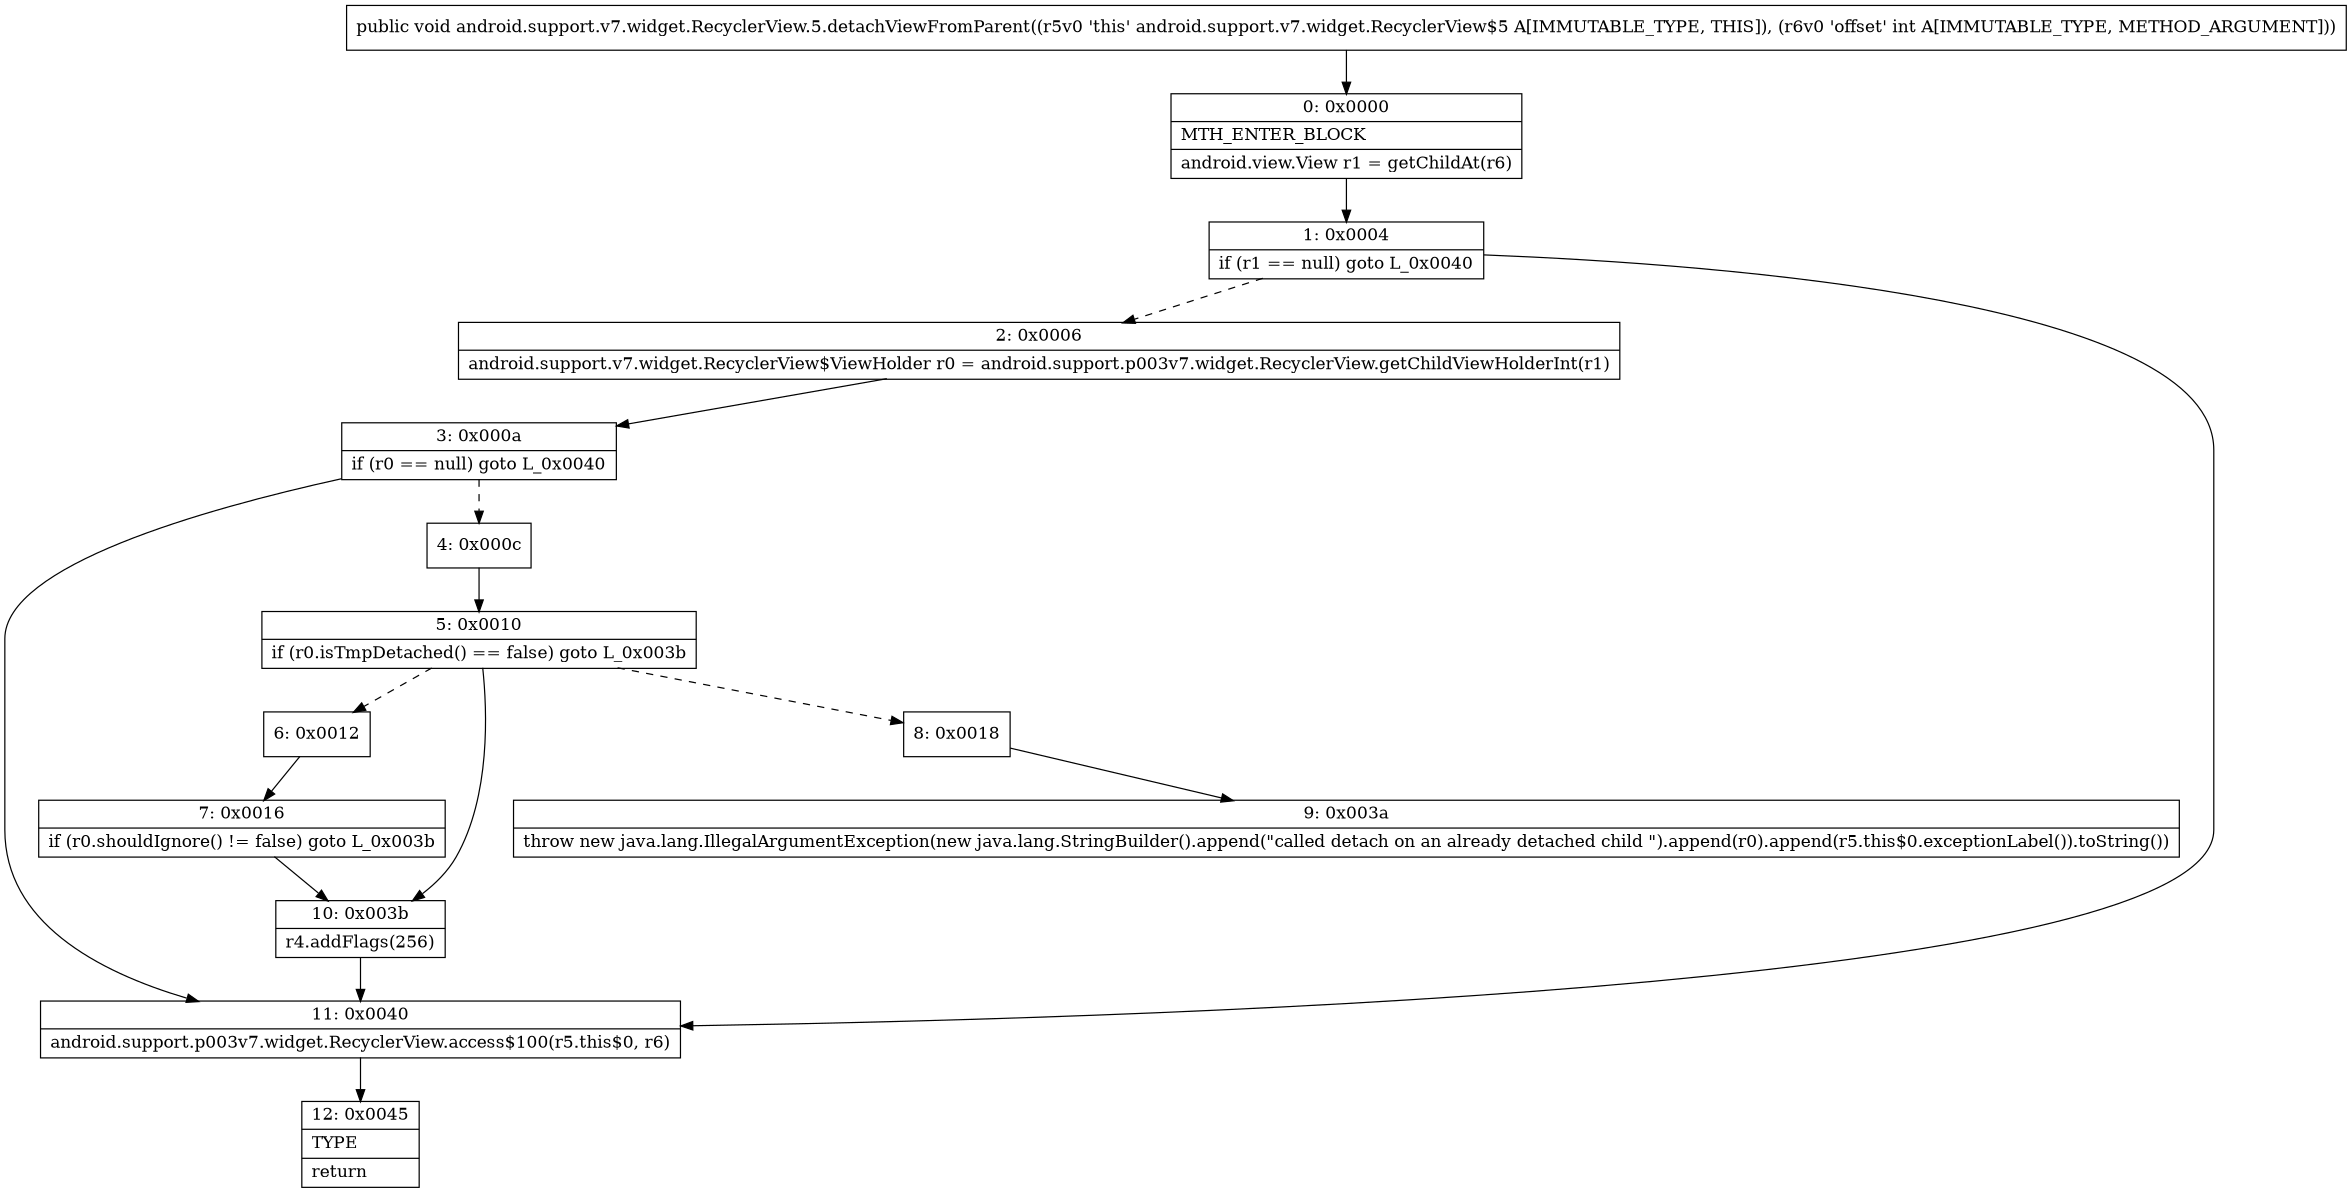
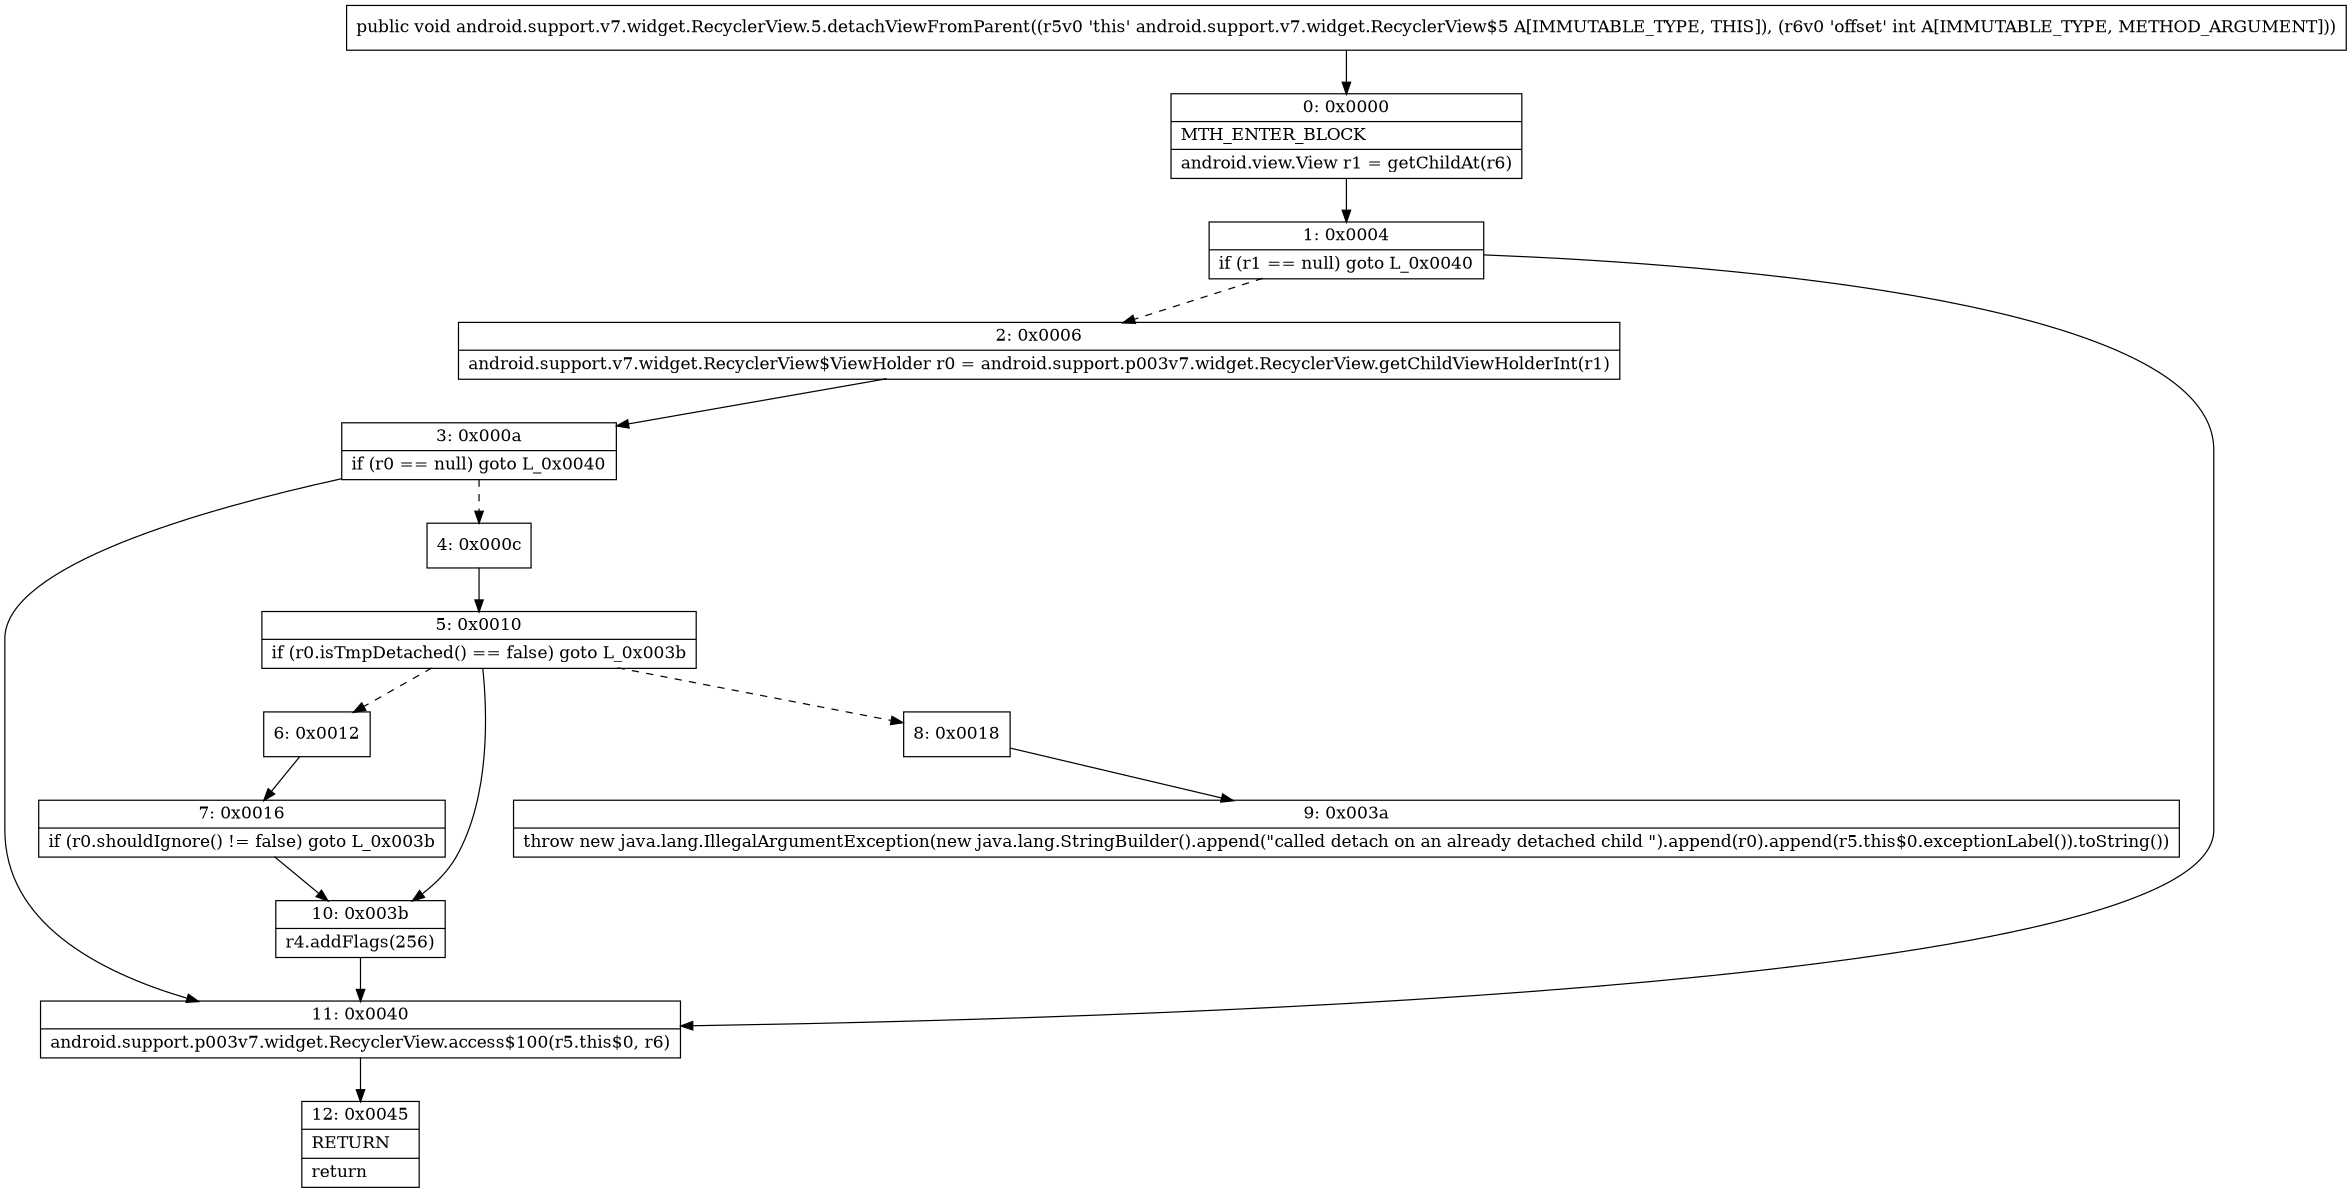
node "12: 0x0045": text "TYPE" -> "RETURN"
